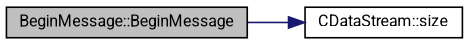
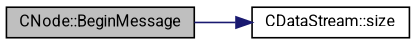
node "BeginMessage::BeginMessage": label "BeginMessage::BeginMessage" -> "CNode::BeginMessage"
